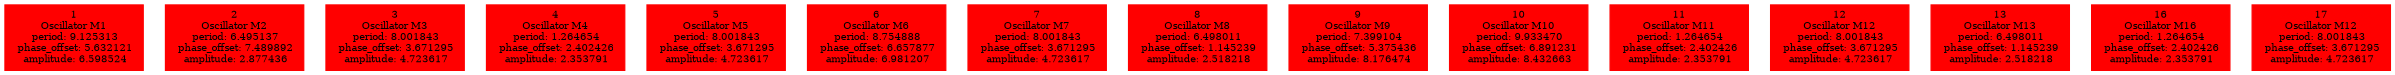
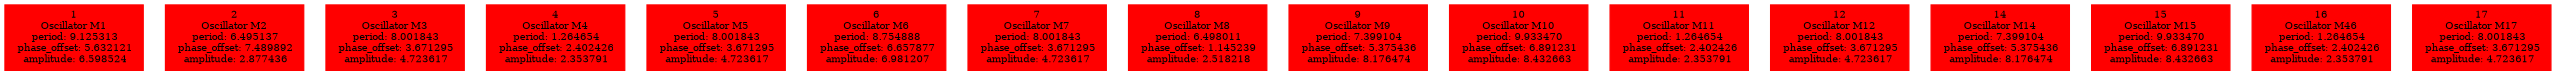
node "16": text "Oscillator M16" -> "Oscillator M46"
node "17": text "Oscillator M12" -> "Oscillator M17"
node "14": added
node "13": removed
node "15": added
